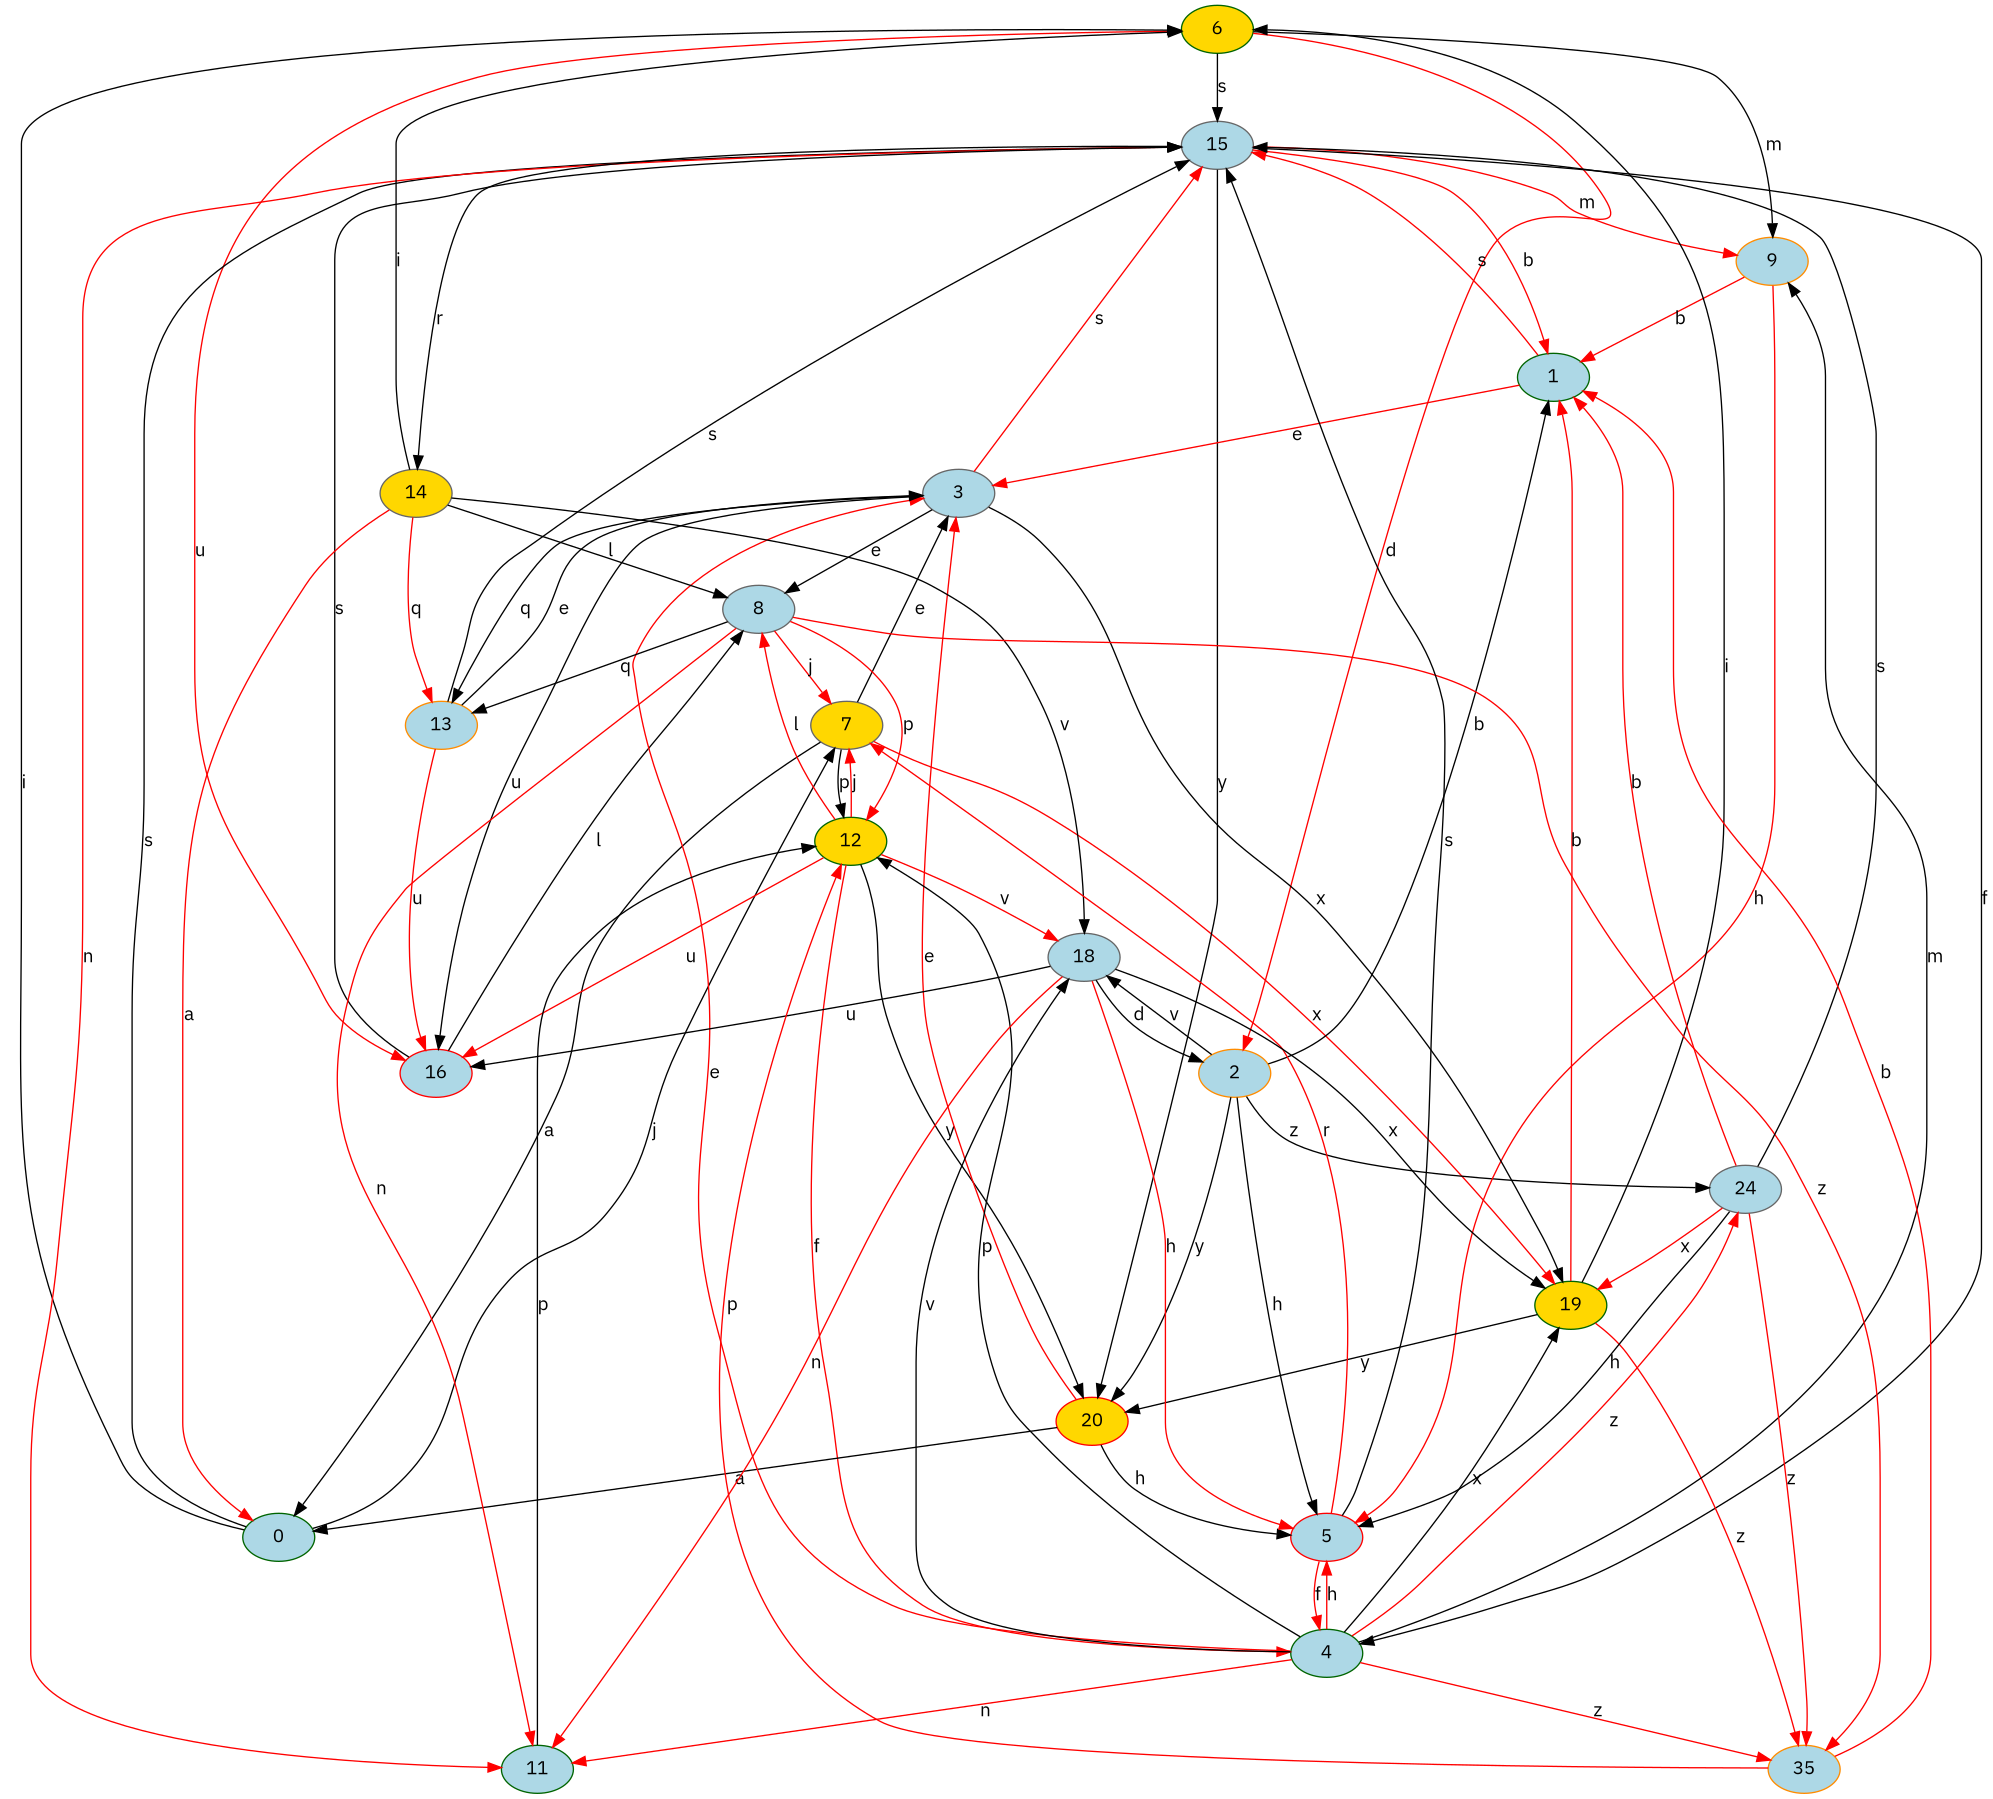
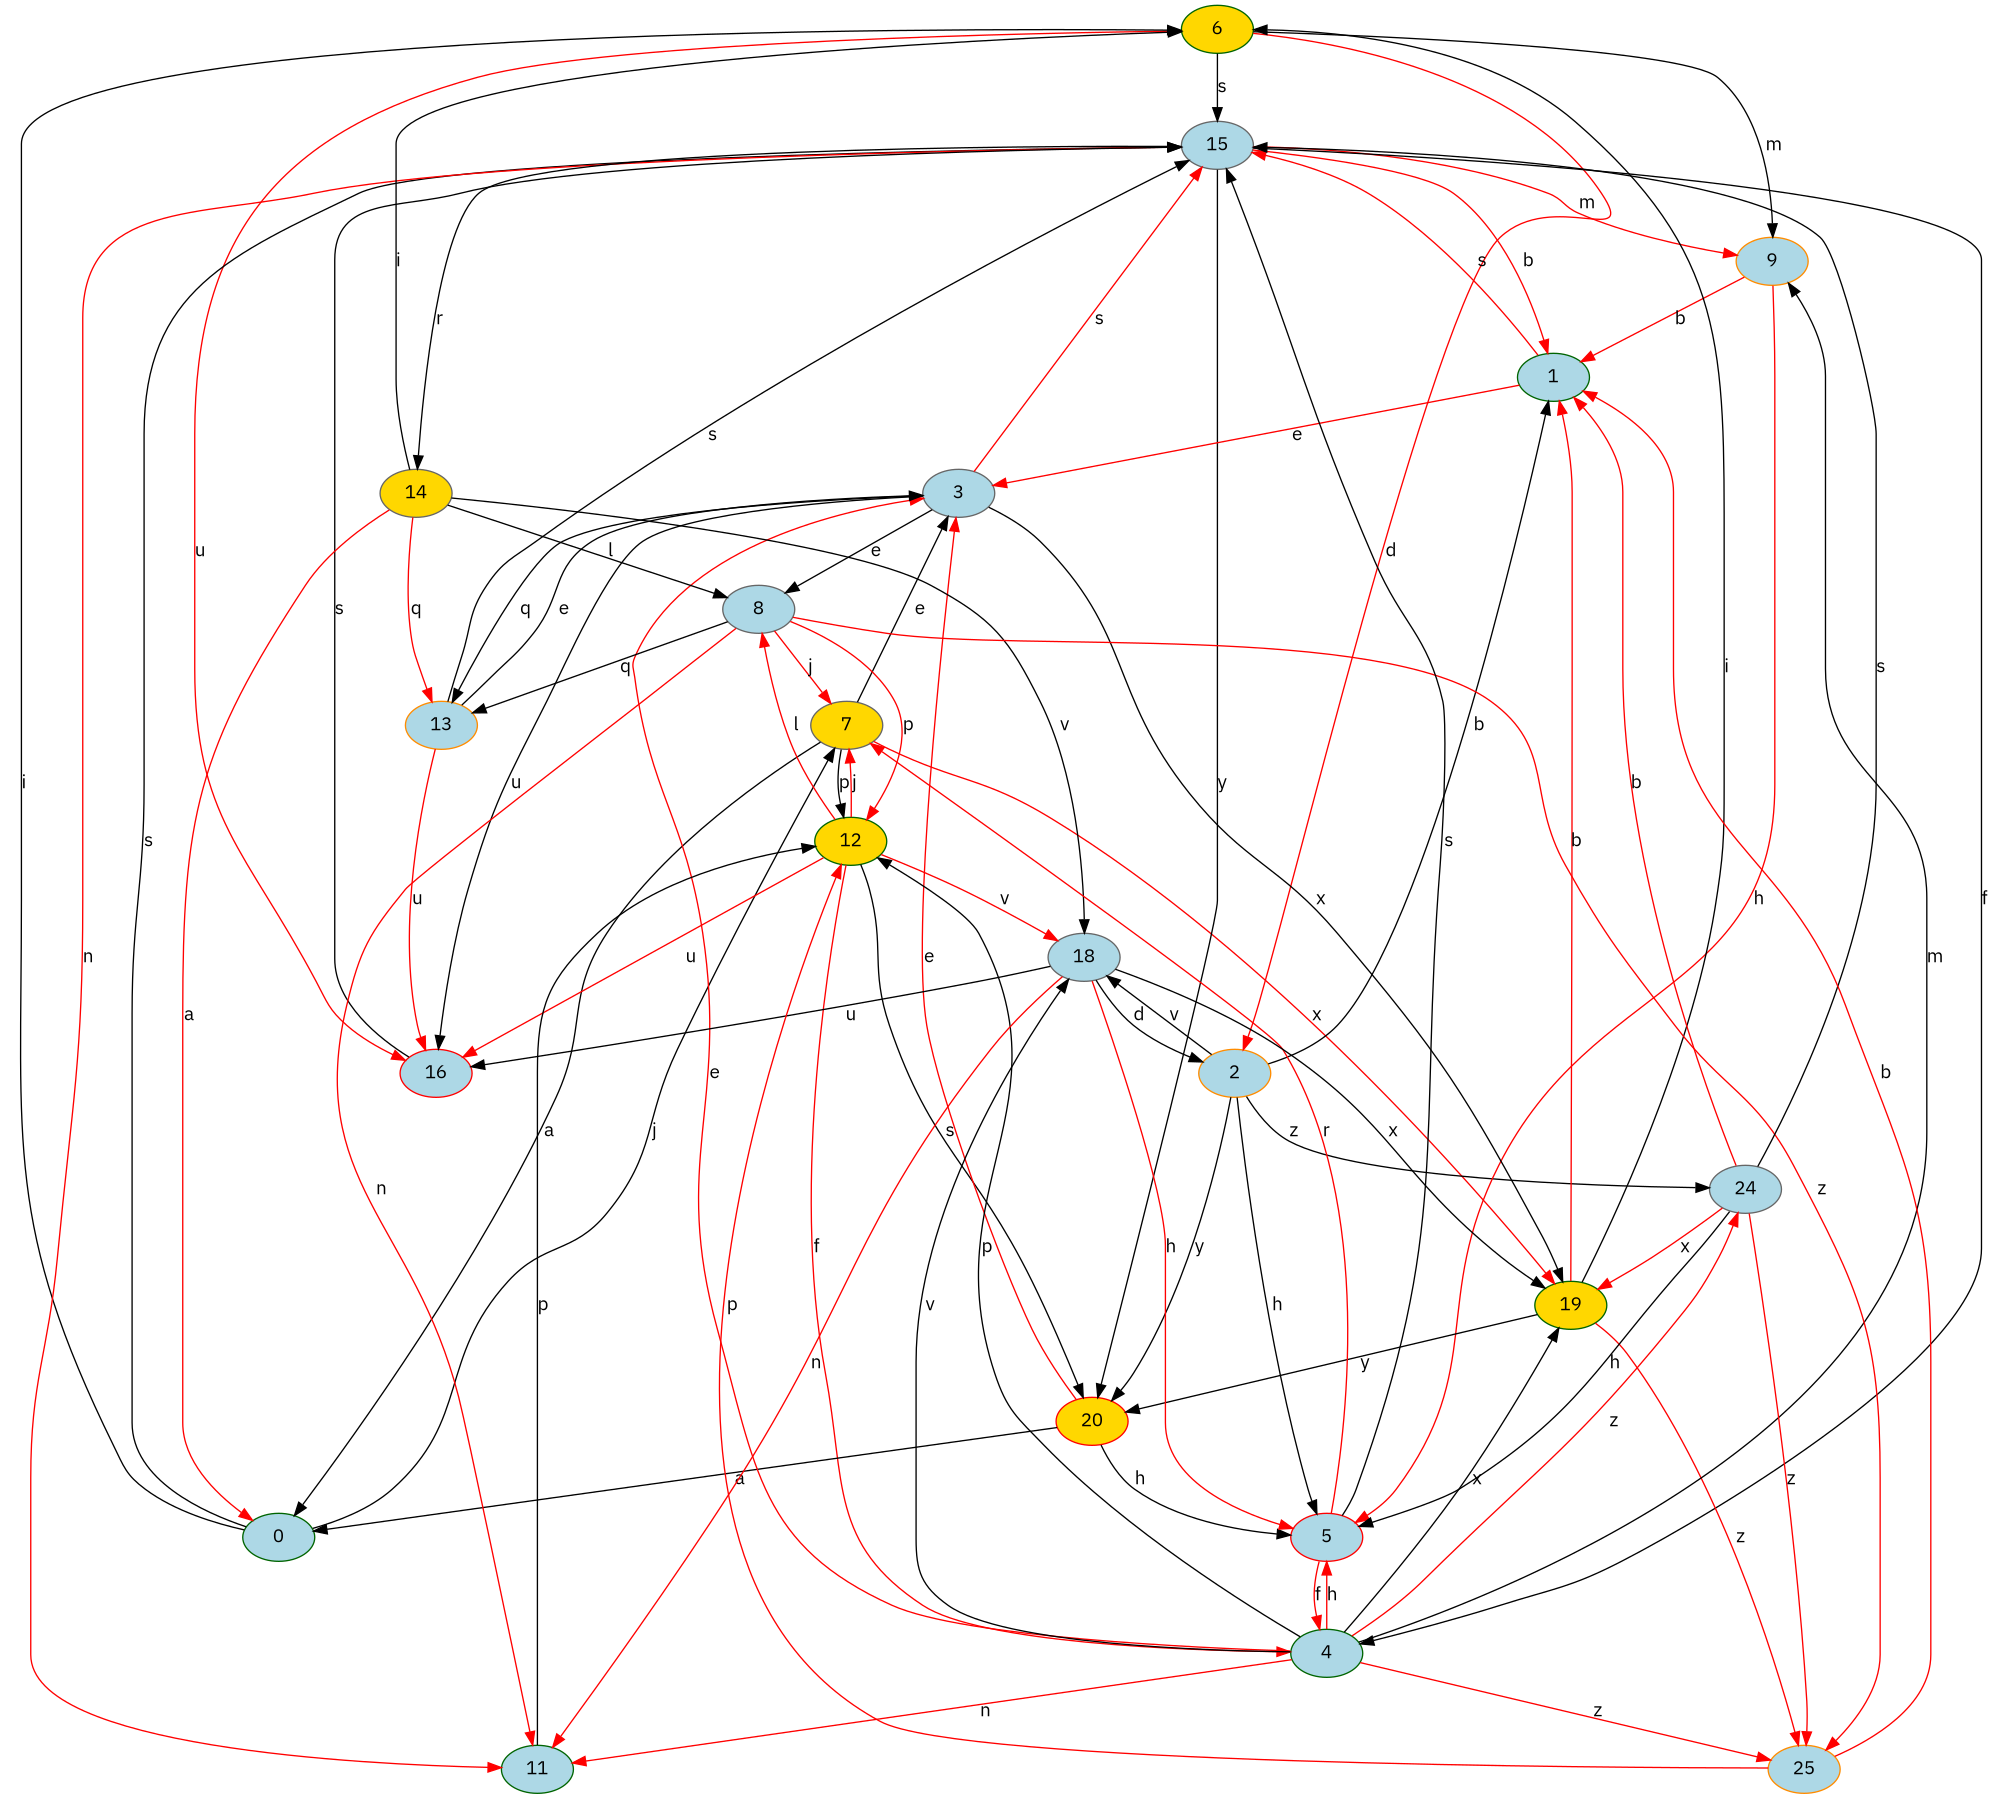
edge "16" -> "8": removed, label "l"
edge "12" -> "20": label "y" -> "s"
node "35": label "35" -> "25"
